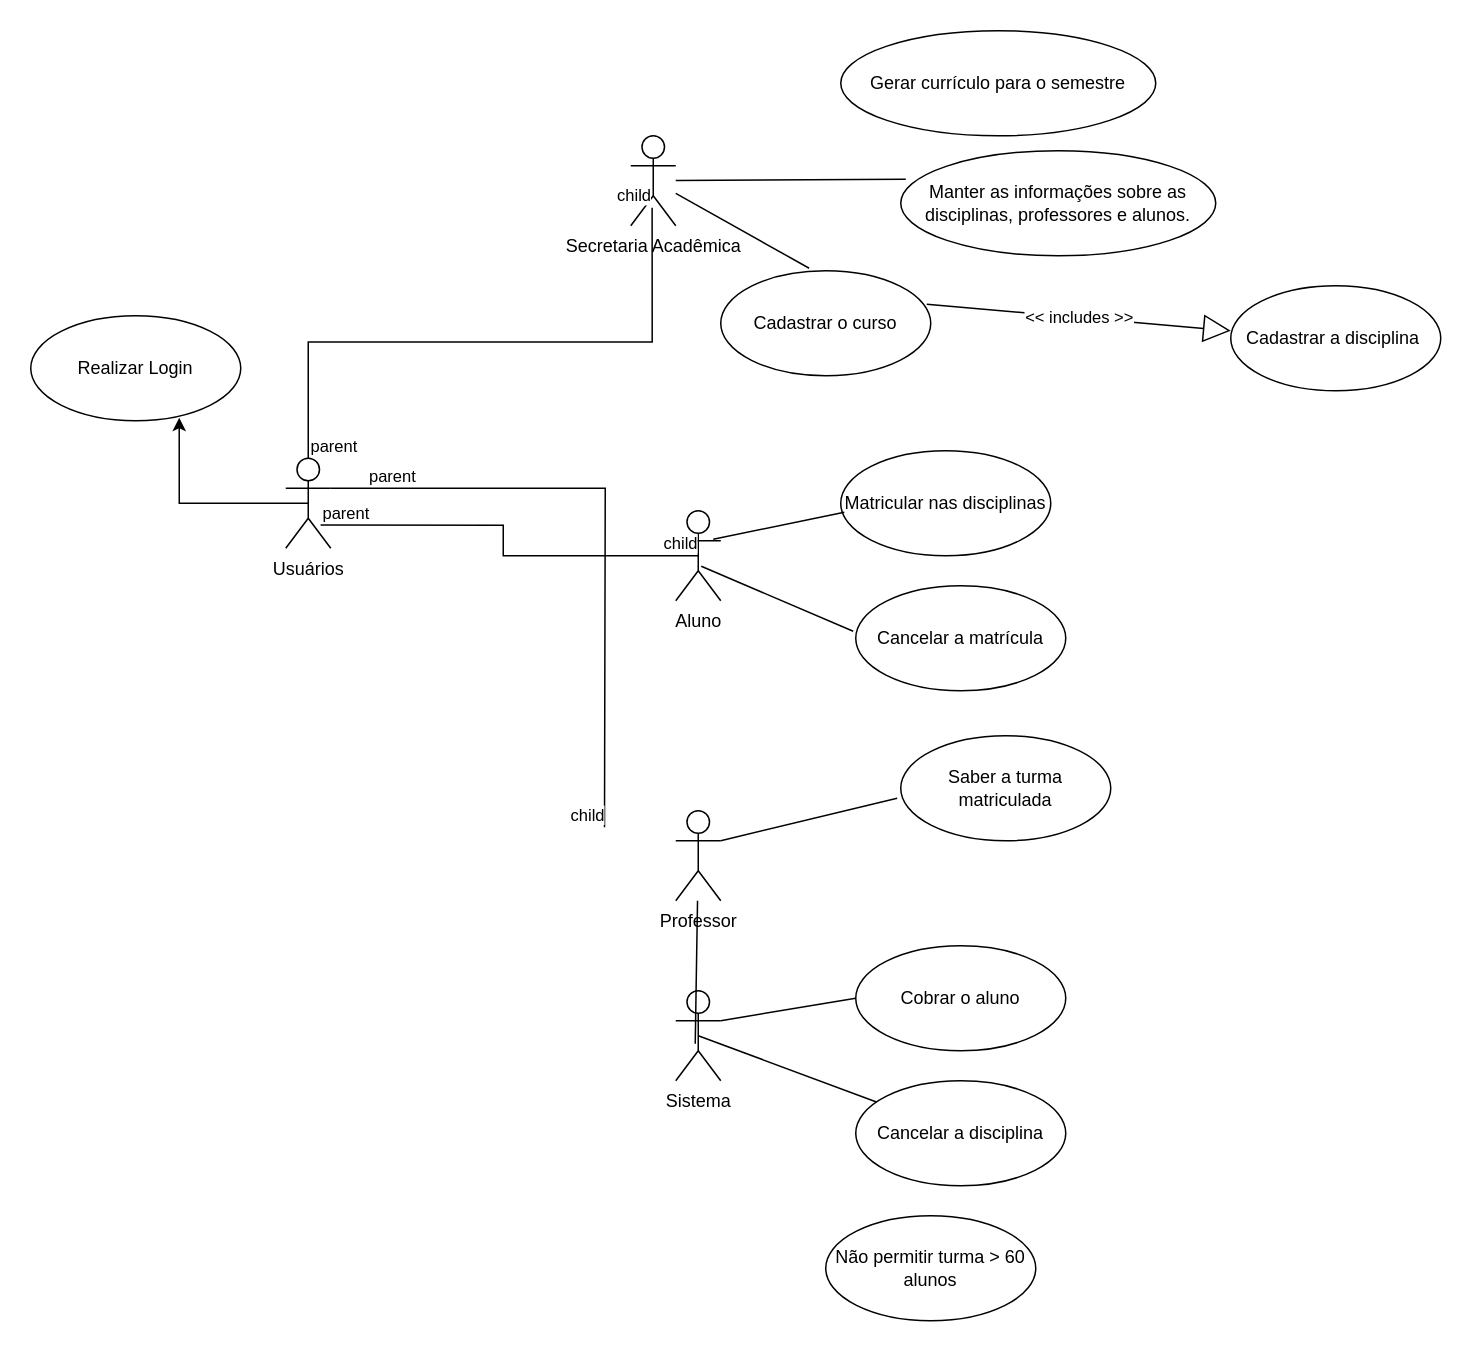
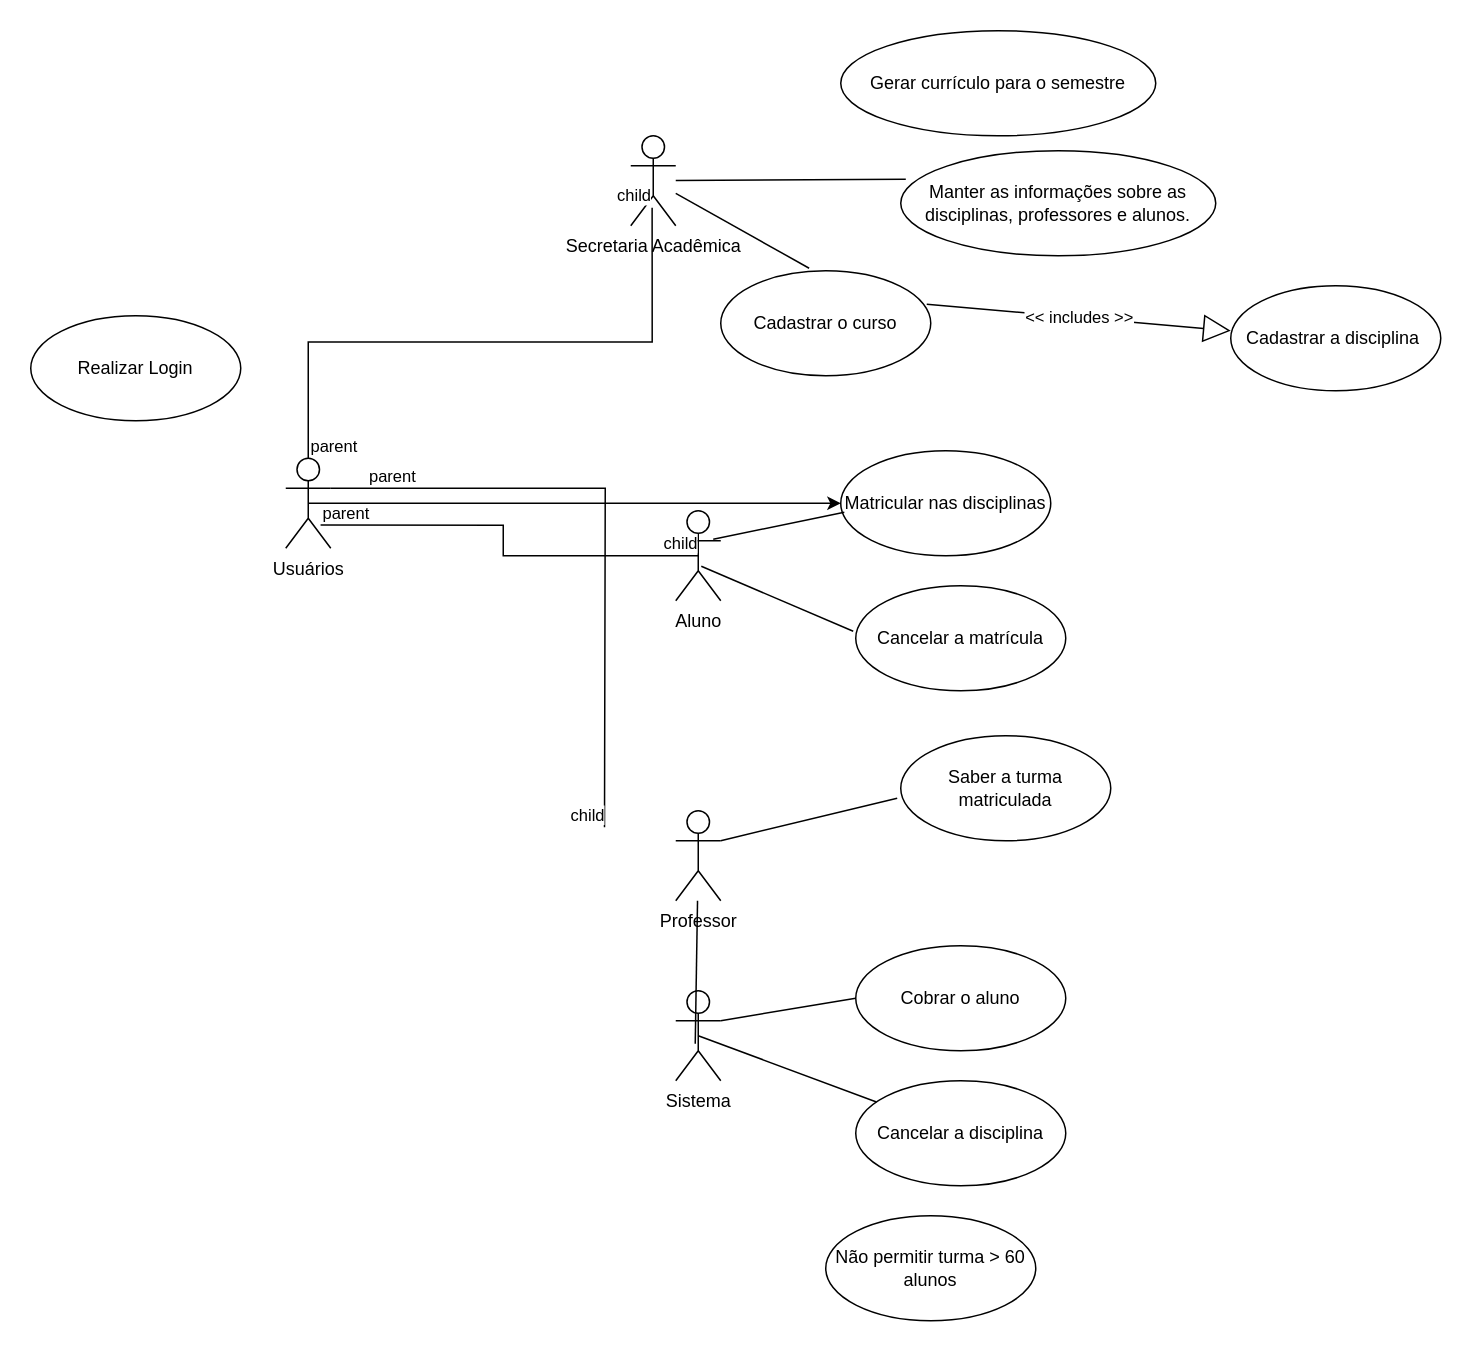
edge "Usuários" -> "Realizar Login": now "Usuários" -> "Matricular nas disciplinas"
